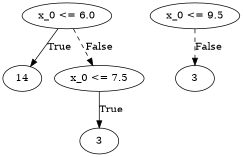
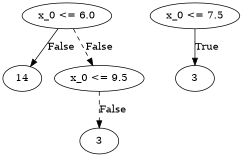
edge "x_0 <= 6.0" -> "x_0 <= 7.5": now "x_0 <= 6.0" -> "x_0 <= 9.5"
edge "x_0 <= 6.0" -> "14": label "True" -> "False"
